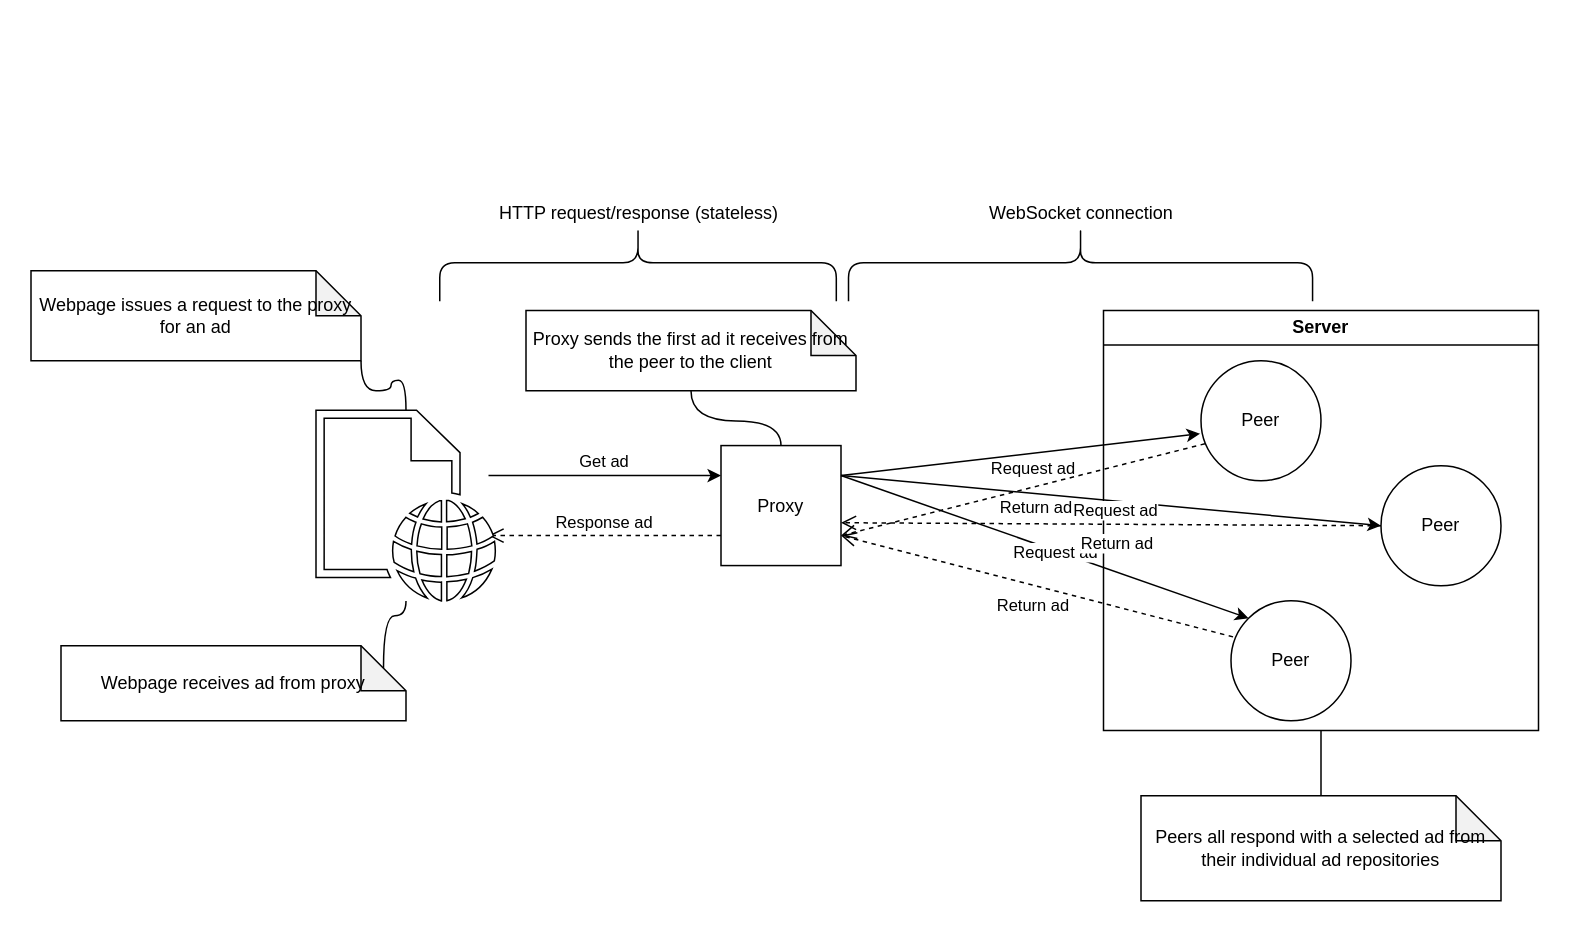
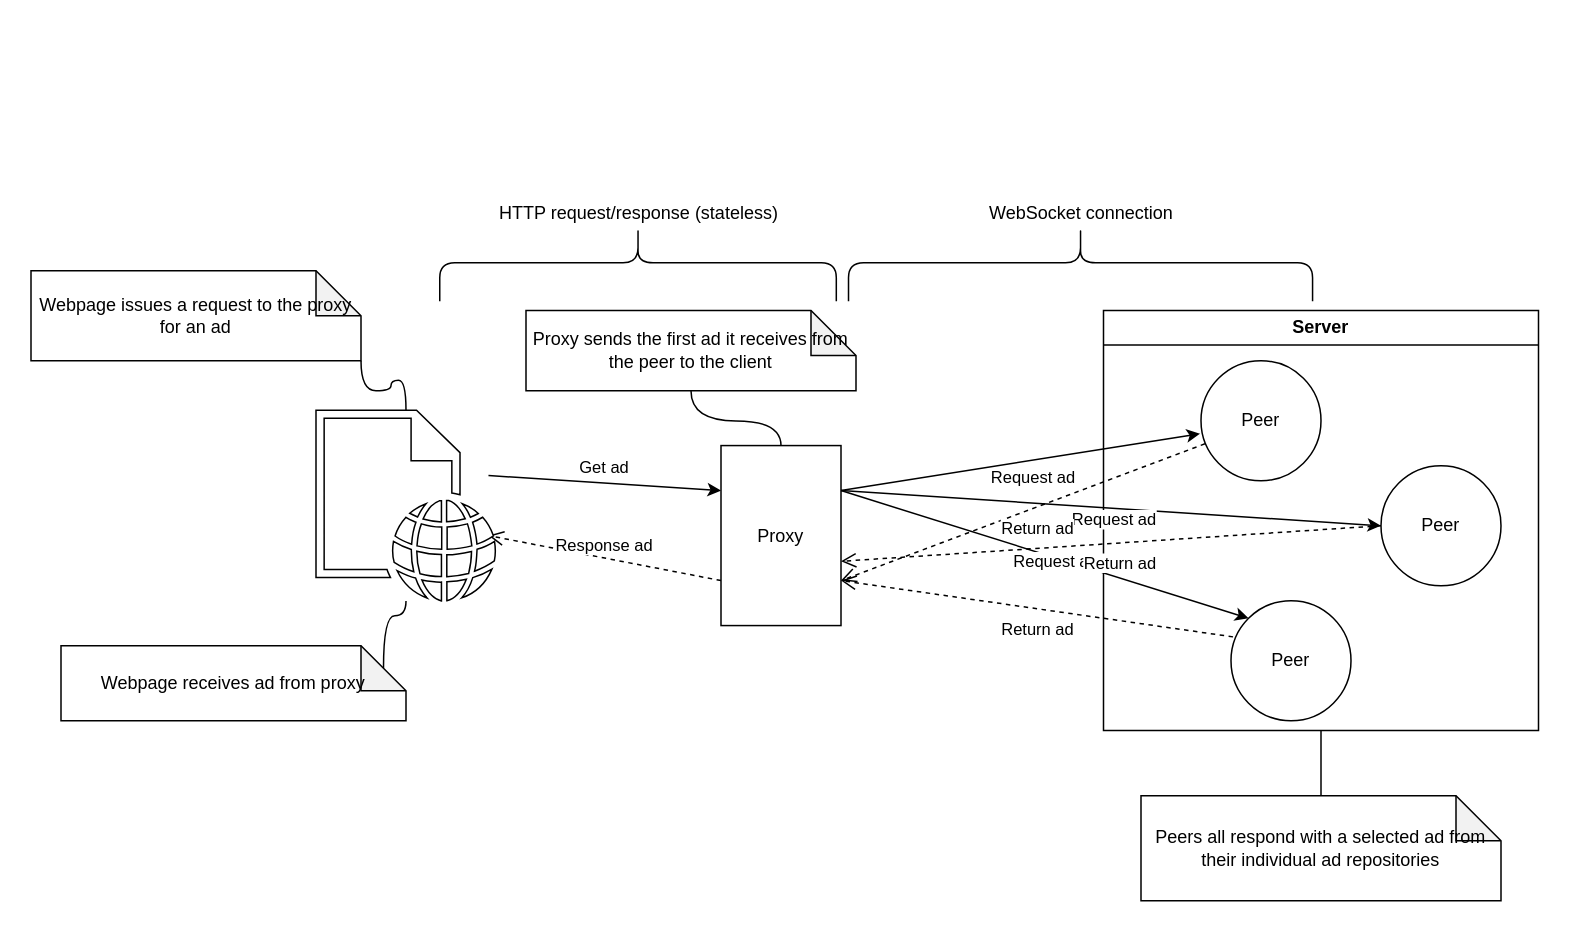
node "Proxy": size 120x120 -> 120x180
